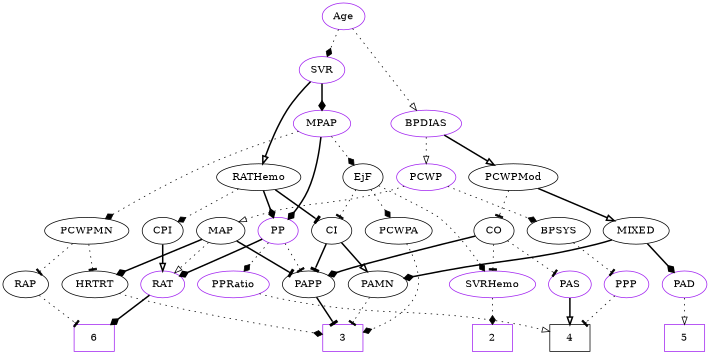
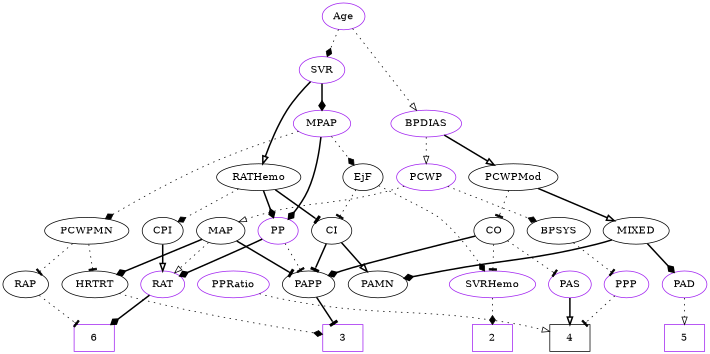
node "PCWPA": removed
edge "PP" -> "PPRatio": removed
edge "PAMN" -> "3": removed
